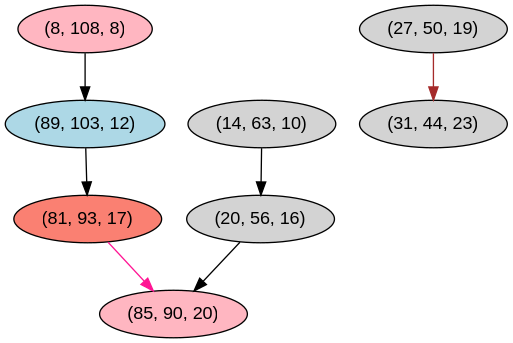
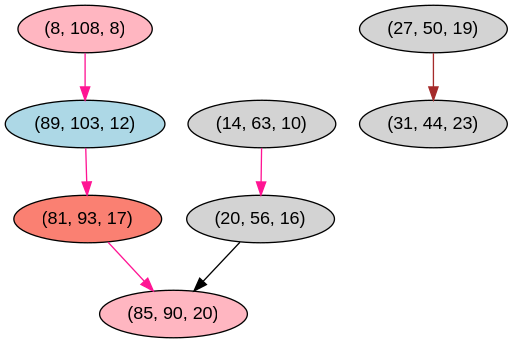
edge "(8, 108, 8)" -> "(89, 103, 12)": color black -> deeppink
edge "(89, 103, 12)" -> "(81, 93, 17)": color black -> deeppink
edge "(14, 63, 10)" -> "(20, 56, 16)": color black -> deeppink
